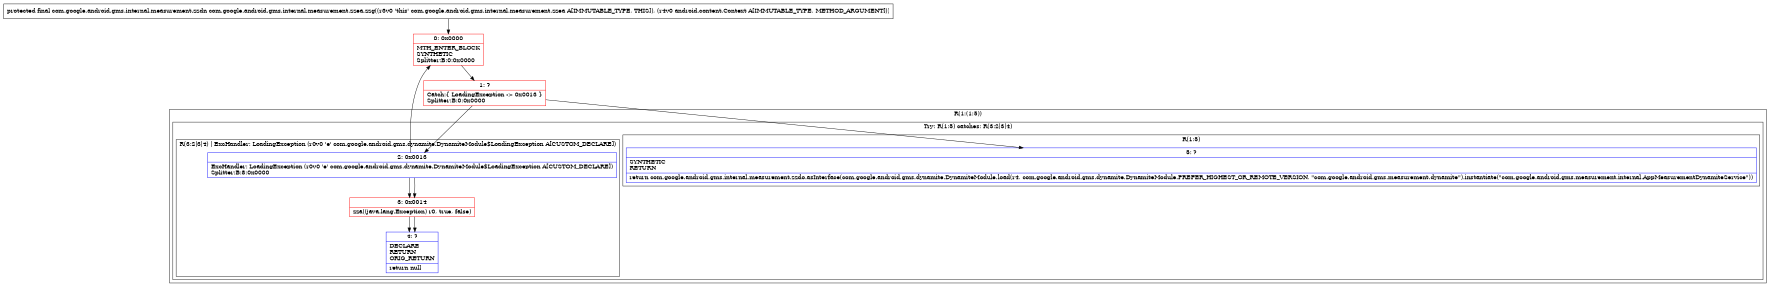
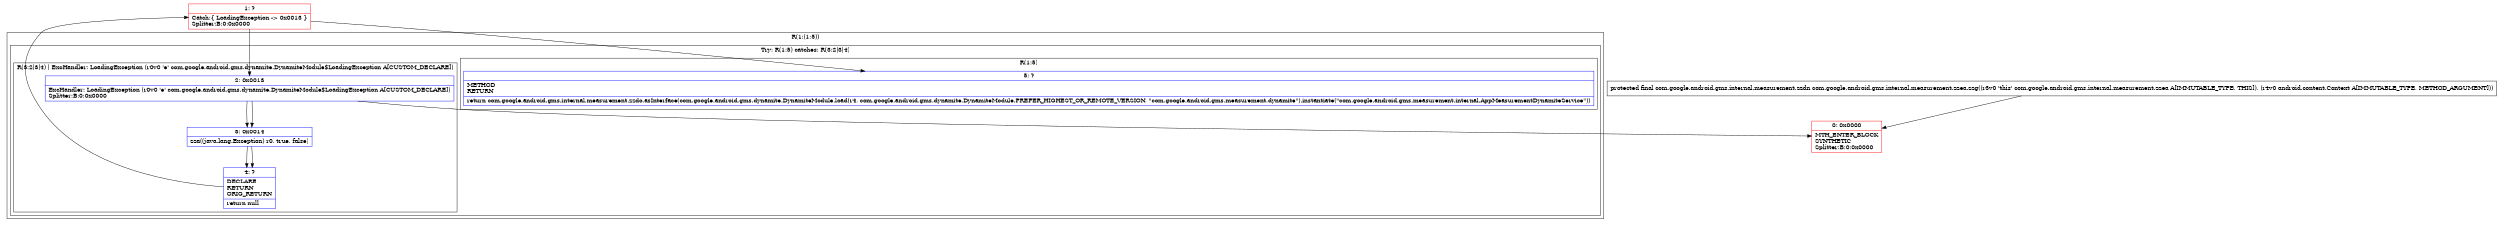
edge "0: 0x0000" -> "1: ?": now "4: ?" -> "1: ?"
node "5: ?": text "SYNTHETIC" -> "METHOD"
node "2: 0x0013": text "Splitter:B:8:0x0000" -> "Splitter:B:0:0x0000"
node "3: 0x0014": color red -> blue
